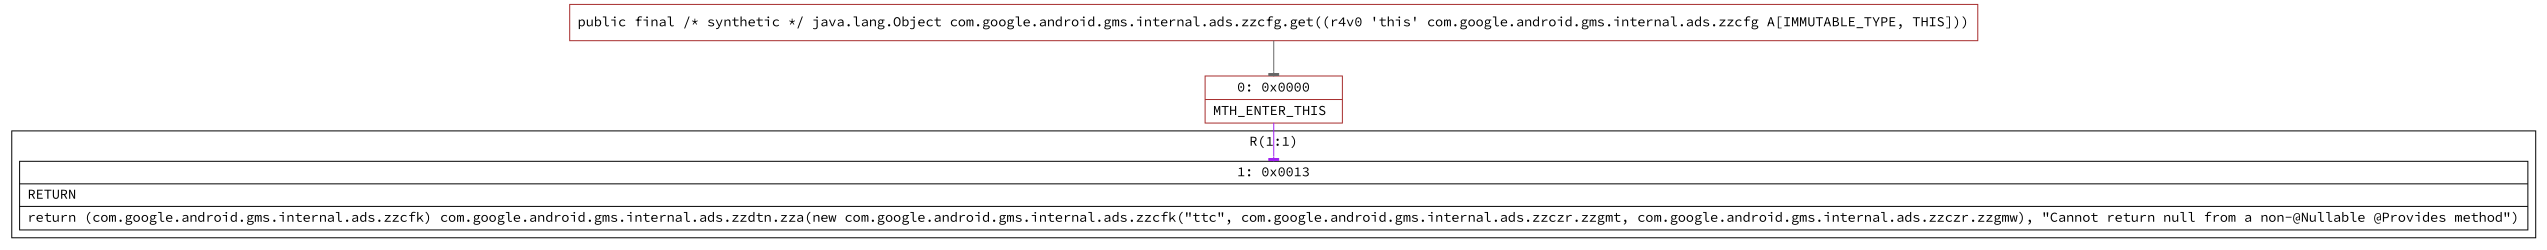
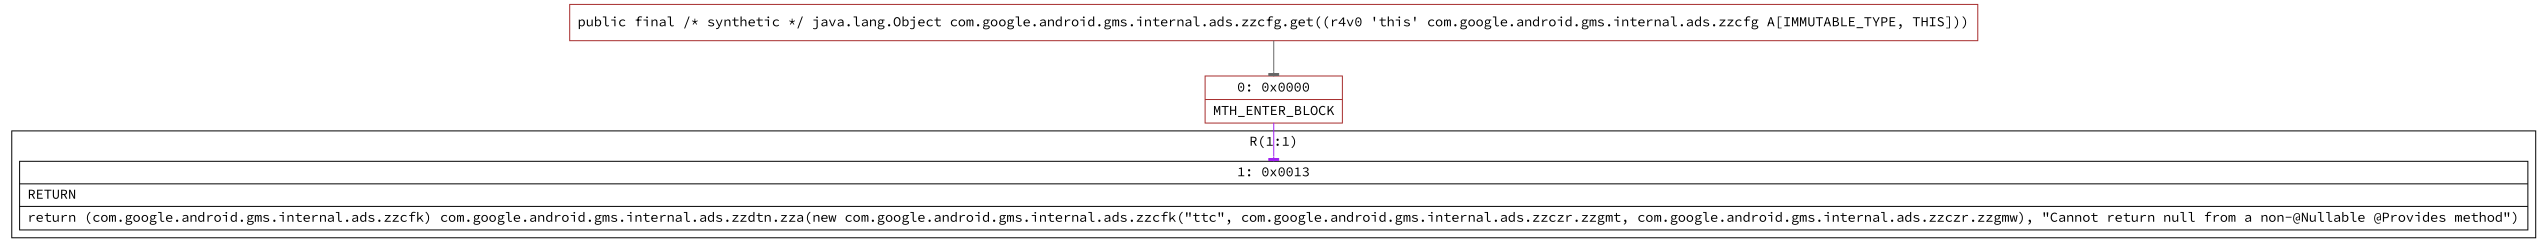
node "0: 0x0000": text "MTH_ENTER_THIS" -> "MTH_ENTER_BLOCK"
